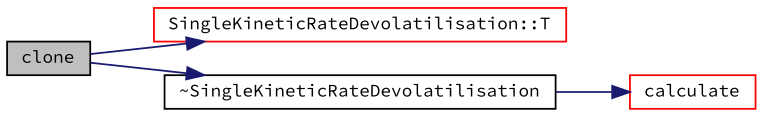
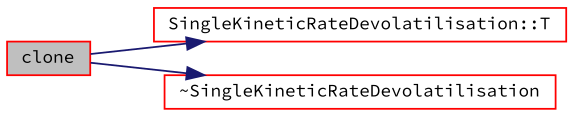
node "clone": color black -> red
node "~SingleKineticRateDevolatilisation": color black -> red
node "calculate": removed
